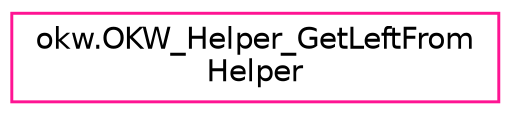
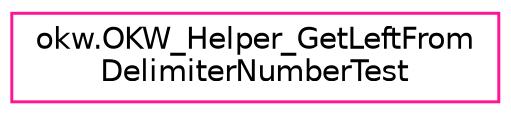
node "okw.OKW_Helper_GetLeftFrom Helper": label "okw.OKW_Helper_GetLeftFrom Helper" -> "okw.OKW_Helper_GetLeftFrom DelimiterNumberTest"
